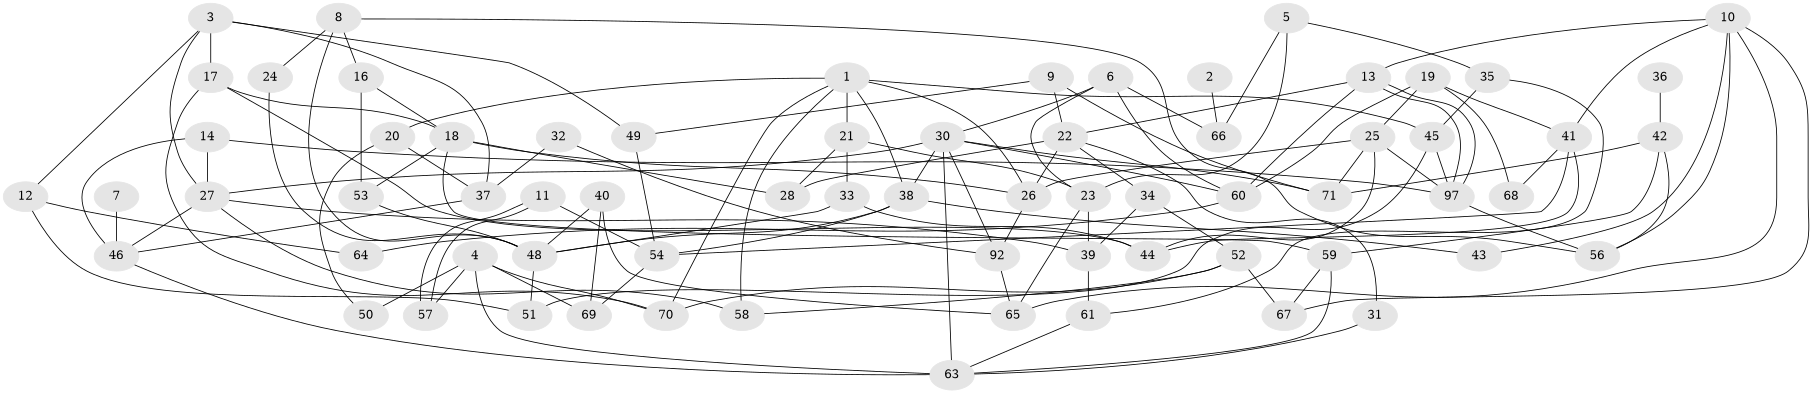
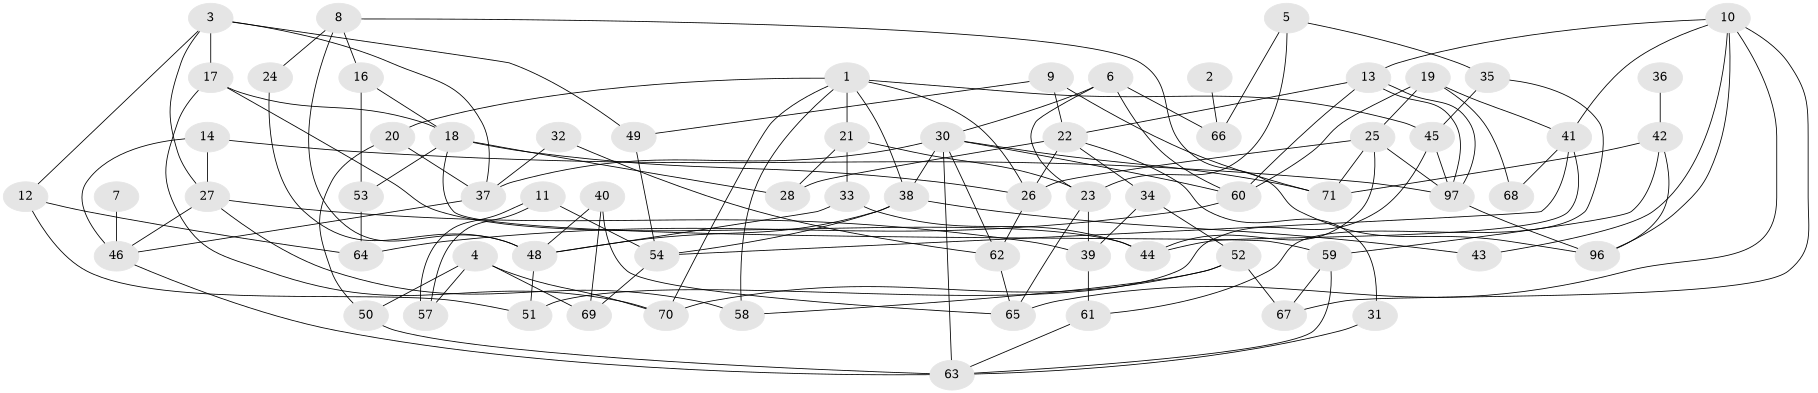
edge "30" -- "27": now "30" -- "37"
edge "53" -- "48": now "53" -- "64"
node "92": label "92" -> "62"
node "56": label "56" -> "96"
edge "4" -- "63": now "50" -- "63"
